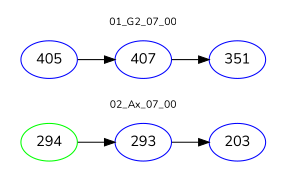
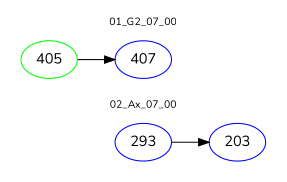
node "405": color blue -> green
node "351": removed
node "294": removed
